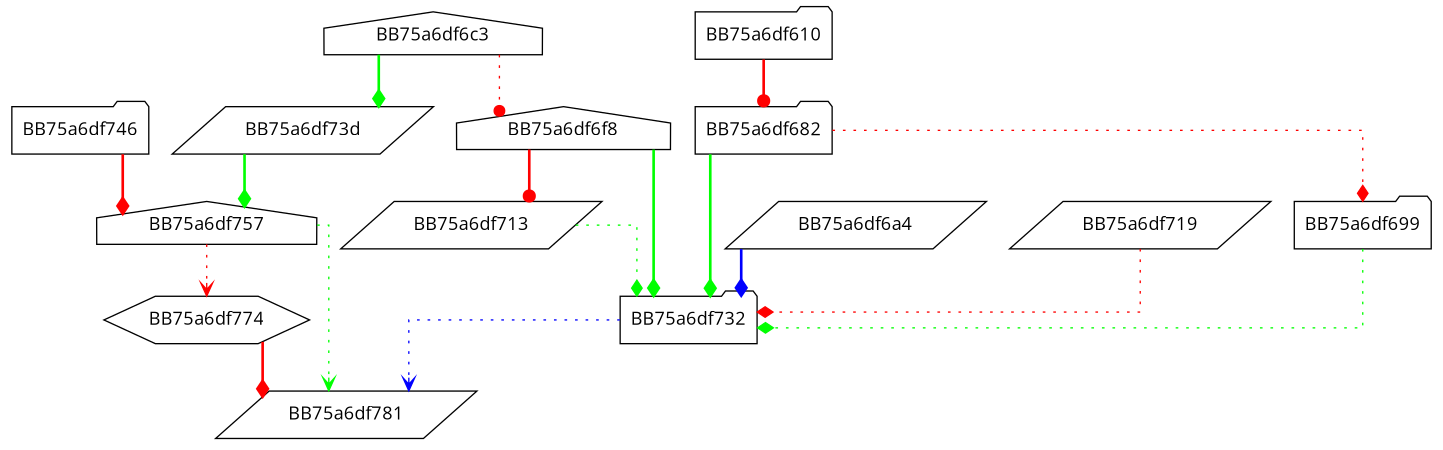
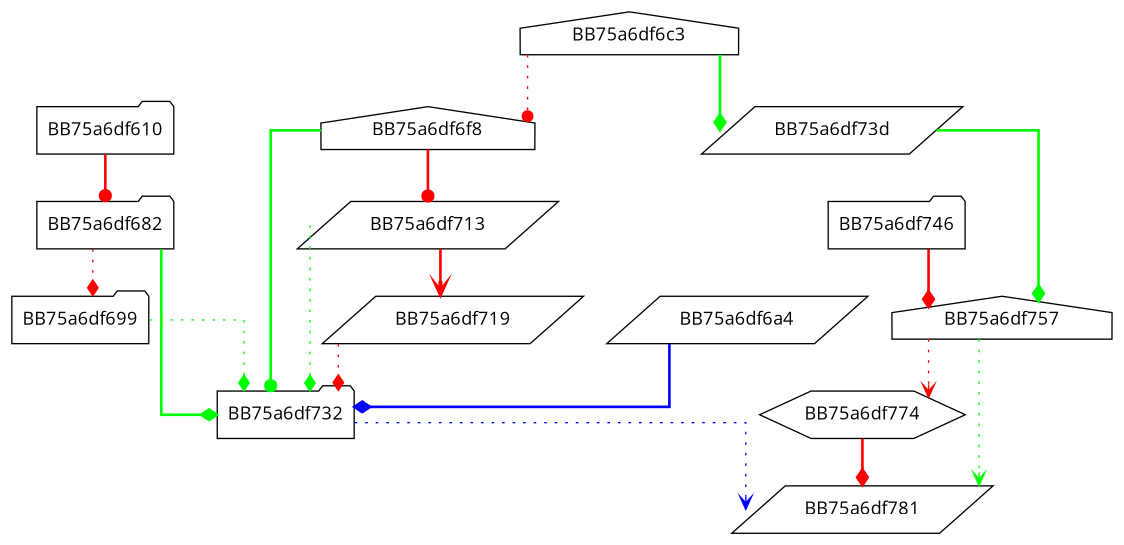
edge "BB75a6df6f8" -> "BB75a6df732": arrowhead diamond -> dot
edge "BB75a6df713" -> "BB75a6df719": added
